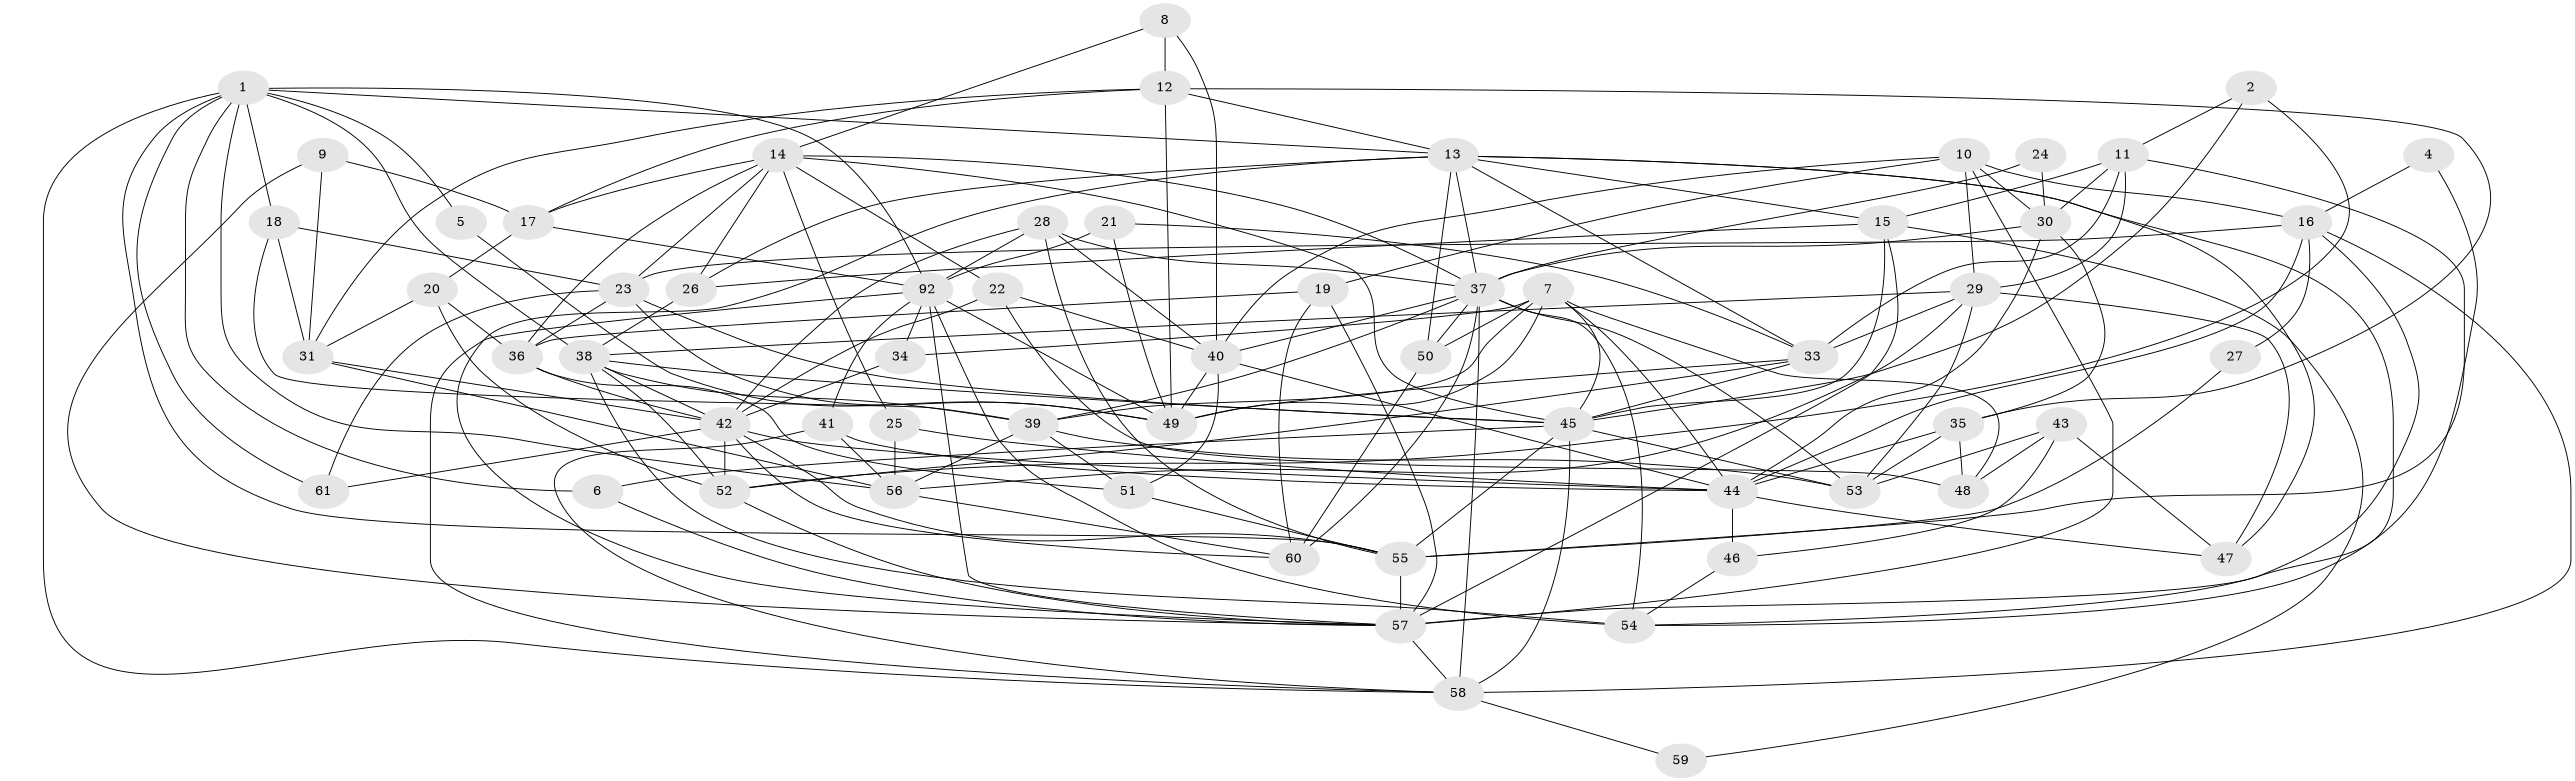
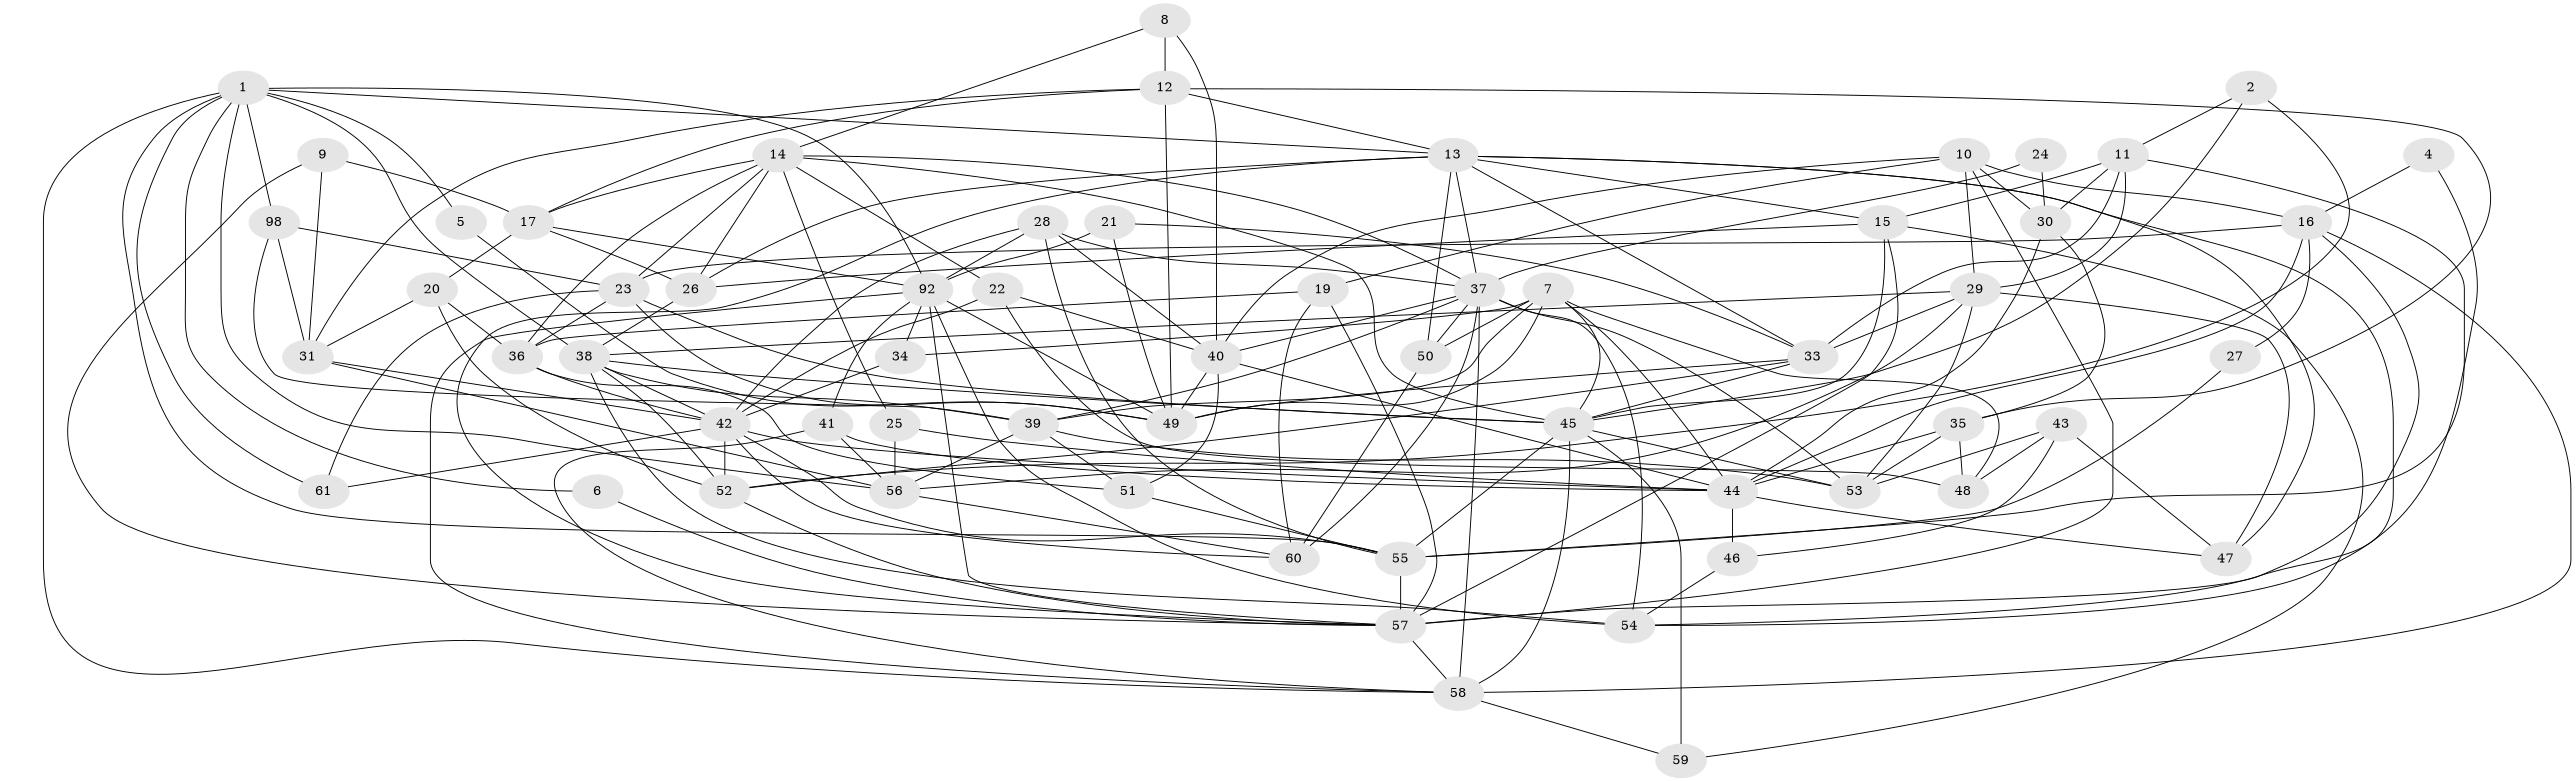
node "18": label "18" -> "98"
edge "30" -- "37": removed
edge "17" -- "26": added
edge "45" -- "6": now "45" -- "59"
